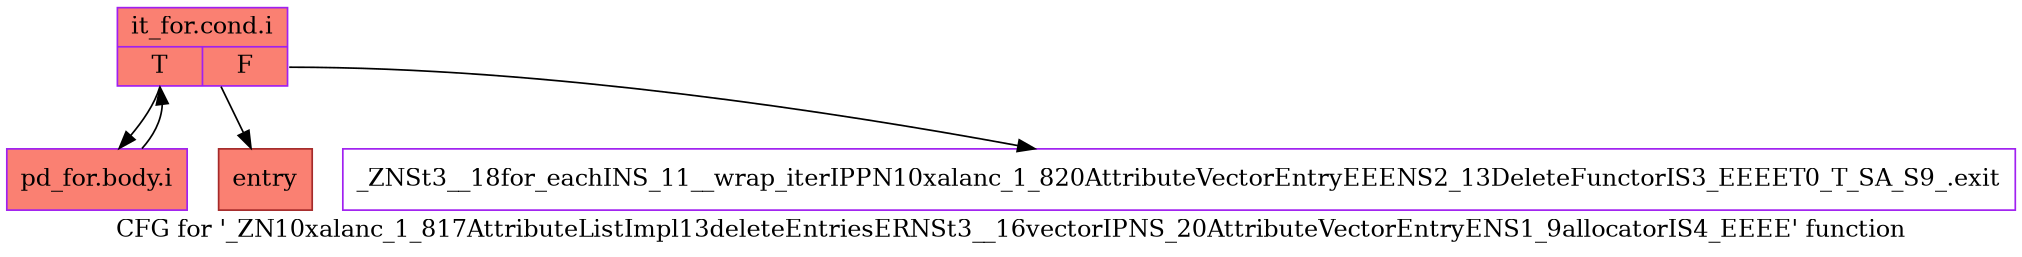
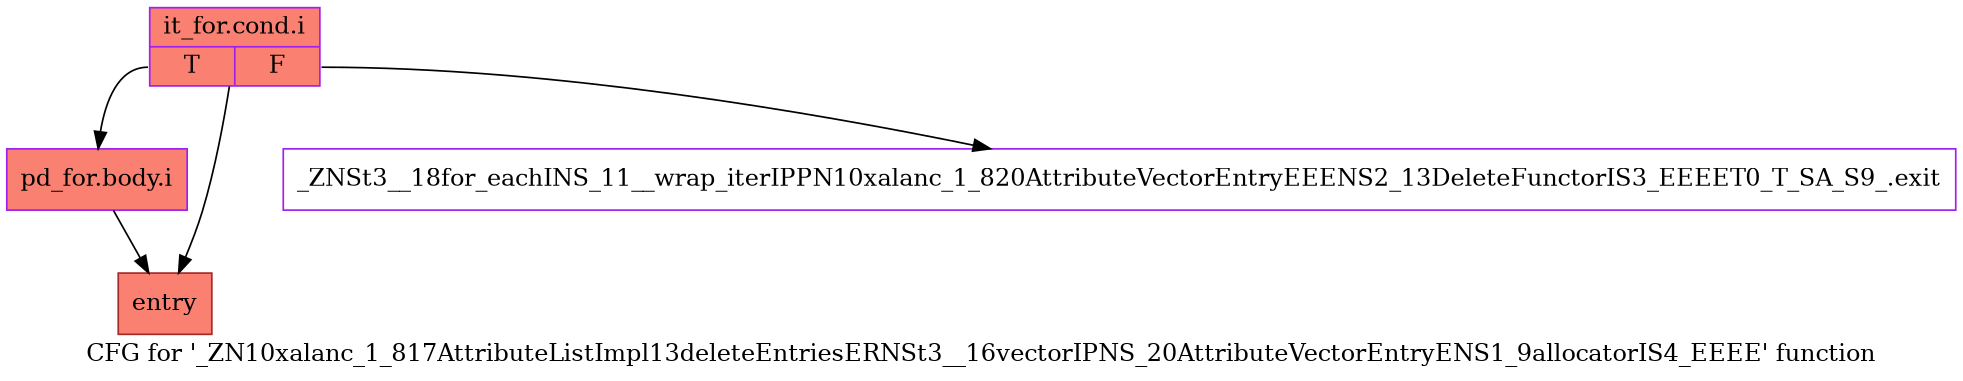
edge "pd_for.body.i" -> "it_for.cond.i": now "pd_for.body.i" -> "entry"
